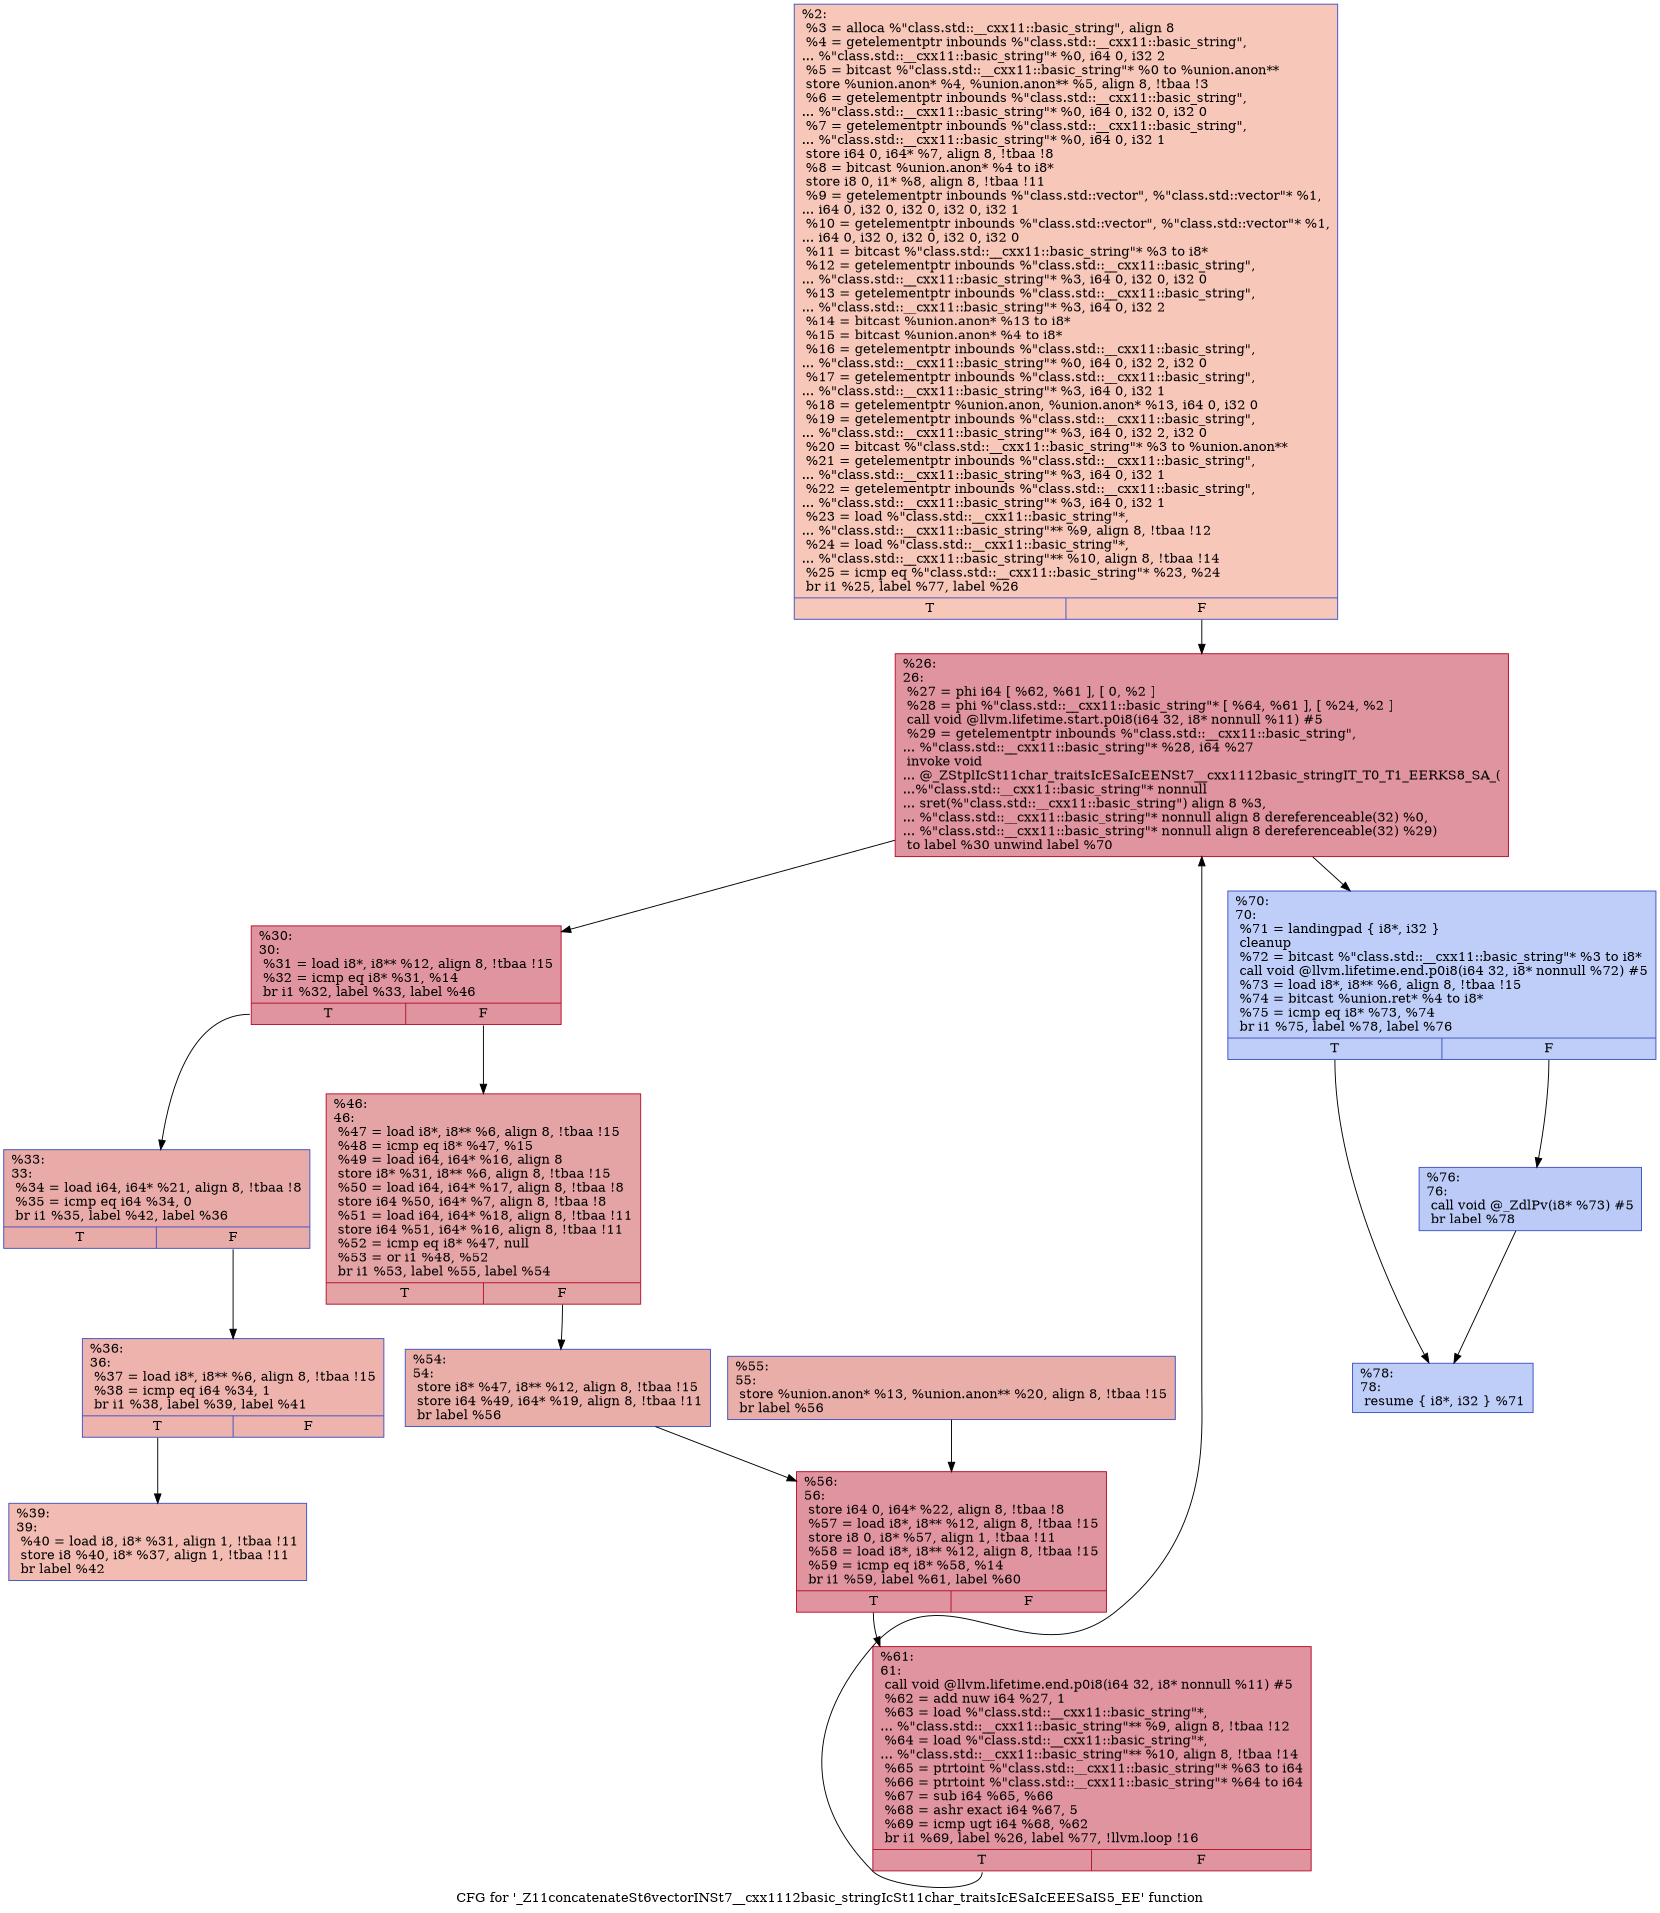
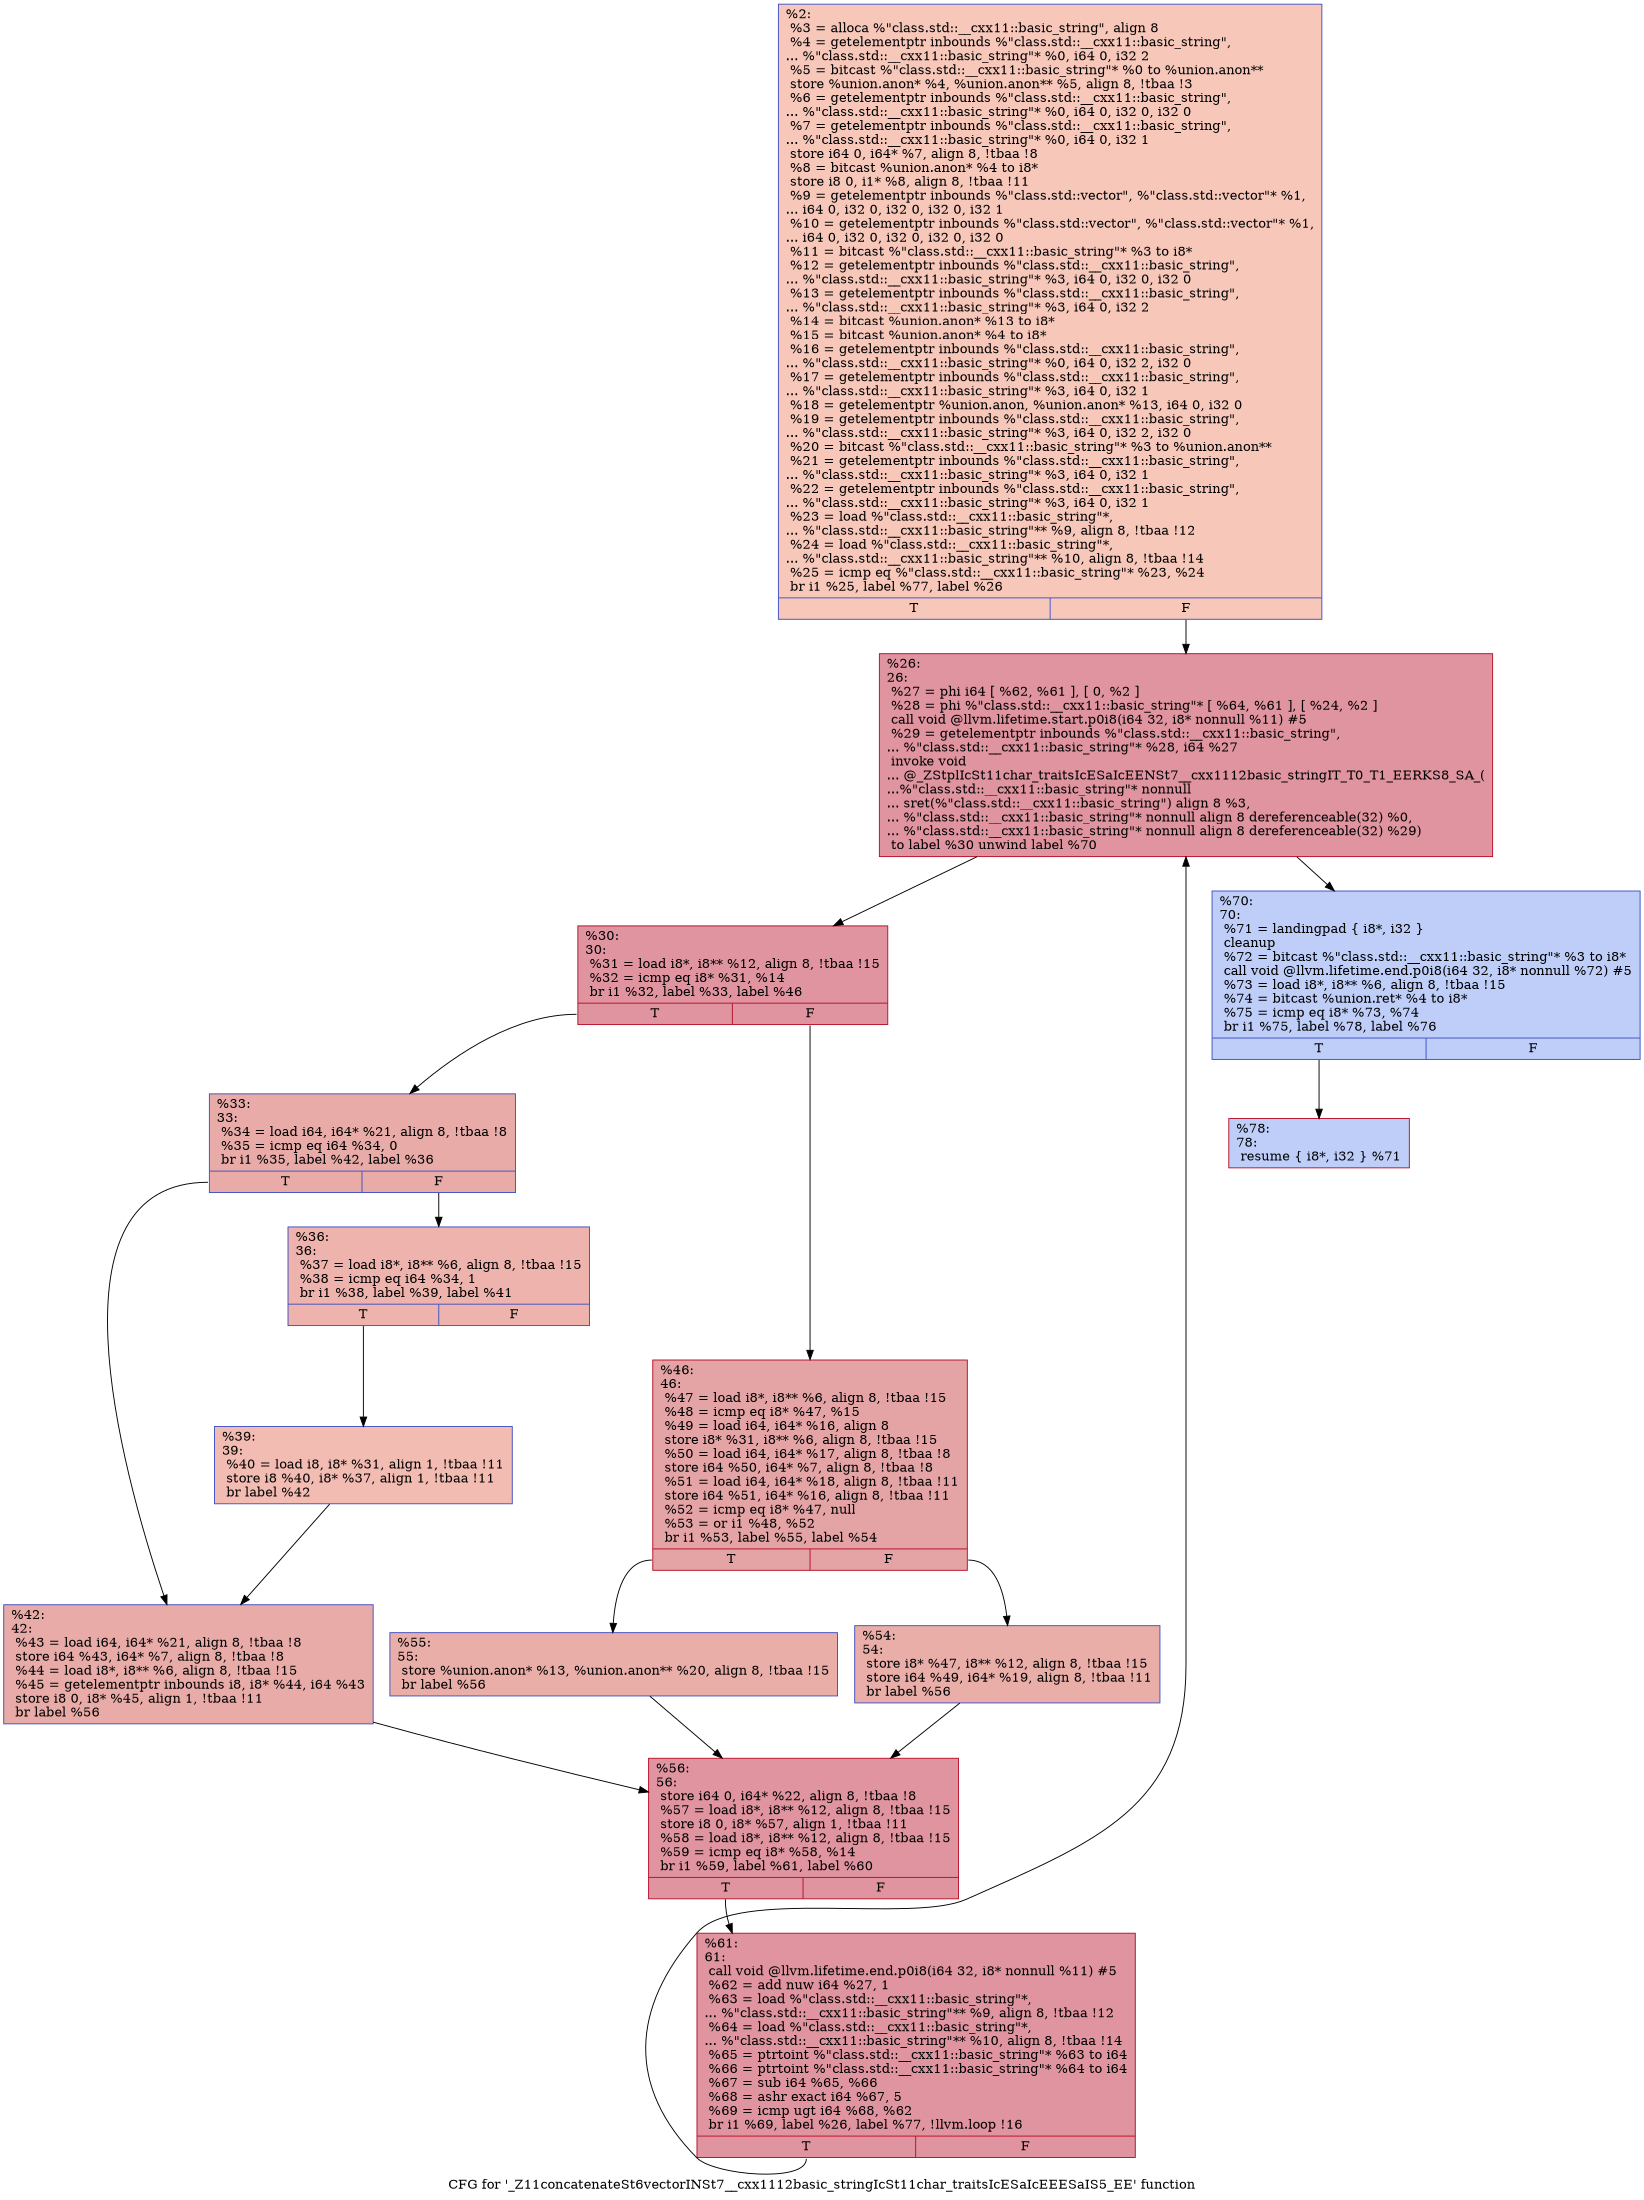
node "%76:": removed
node "%78:": color #3d50c3ff -> #b70d28ff
edge "%46:" -> "%55:": added
node "%42:": added
